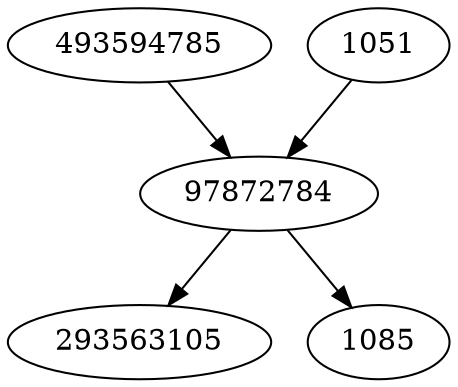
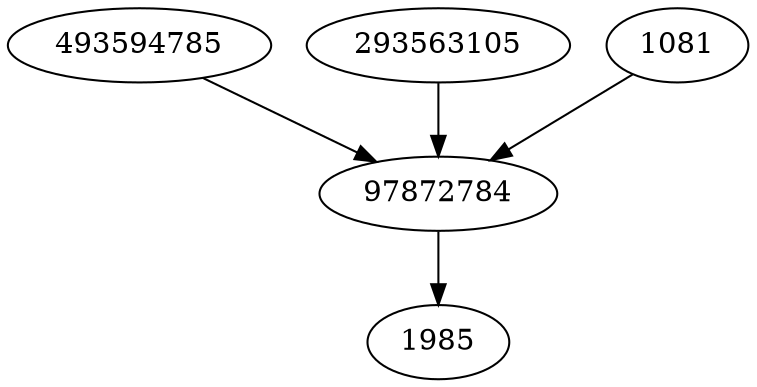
node "1051": label "1051" -> "1081"
edge "97872784" -> "293563105": reversed
node "1085": label "1085" -> "1985"
